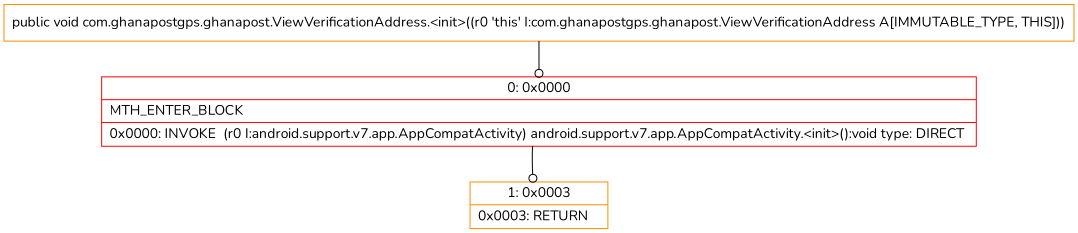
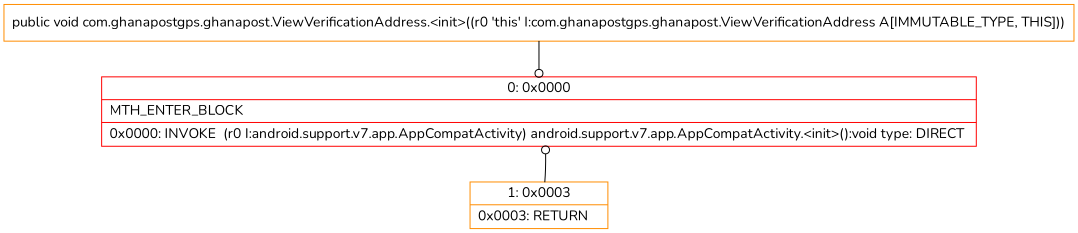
edge "0: 0x0000" -> "1: 0x0003": reversed
